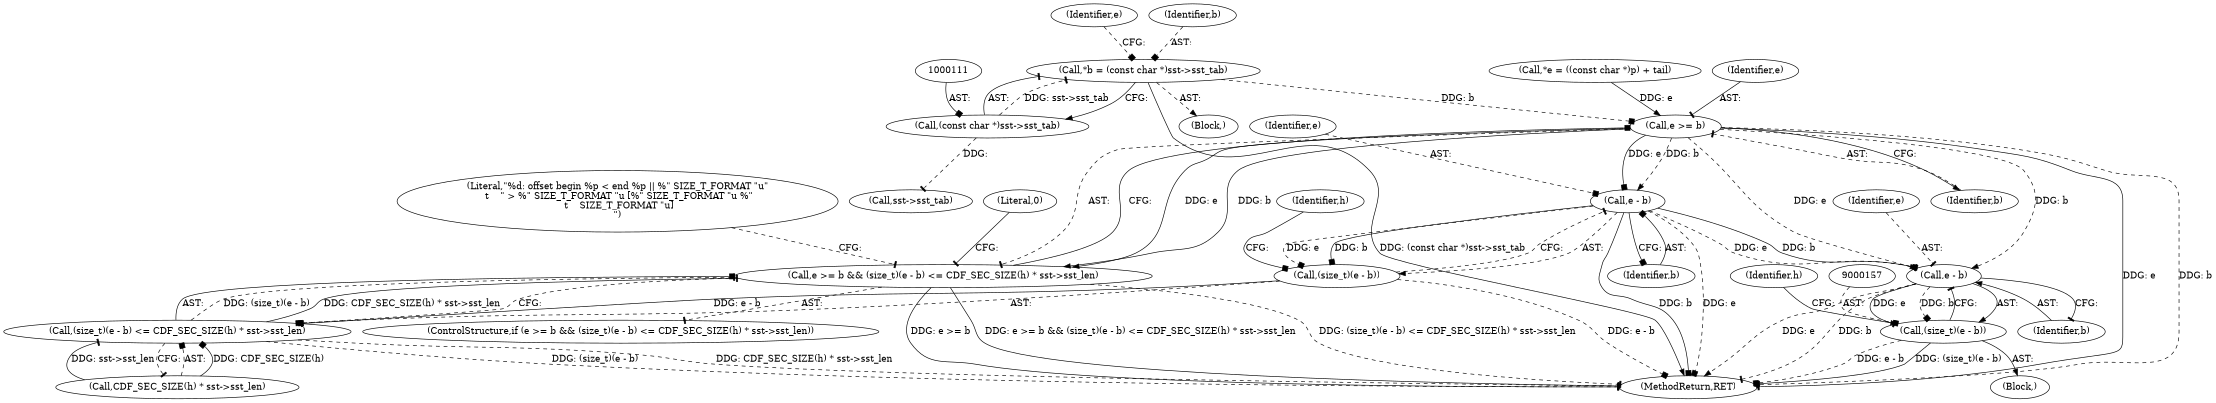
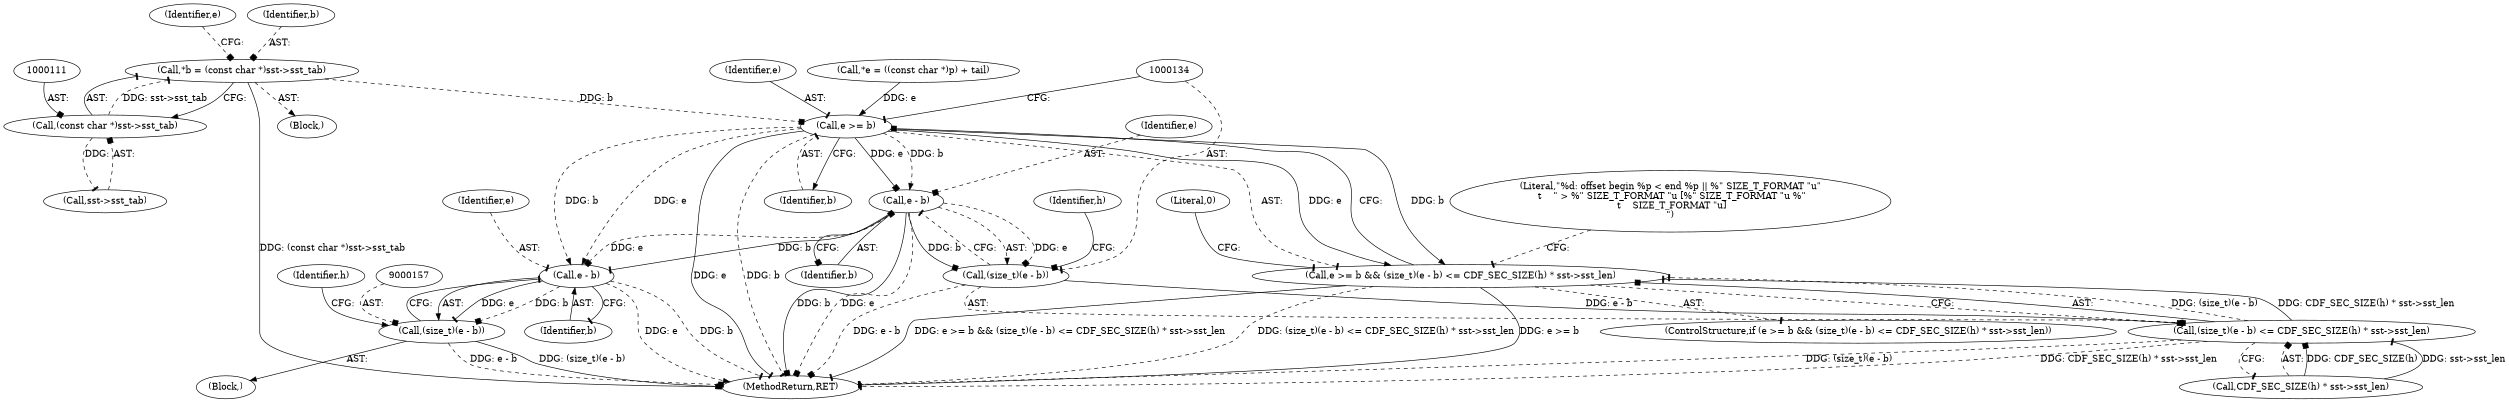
node "1000134": added
edge "(Call,sst->sst_tab)" -> "(Call,(const char *)sst->sst_tab)": added, label "AST:"
